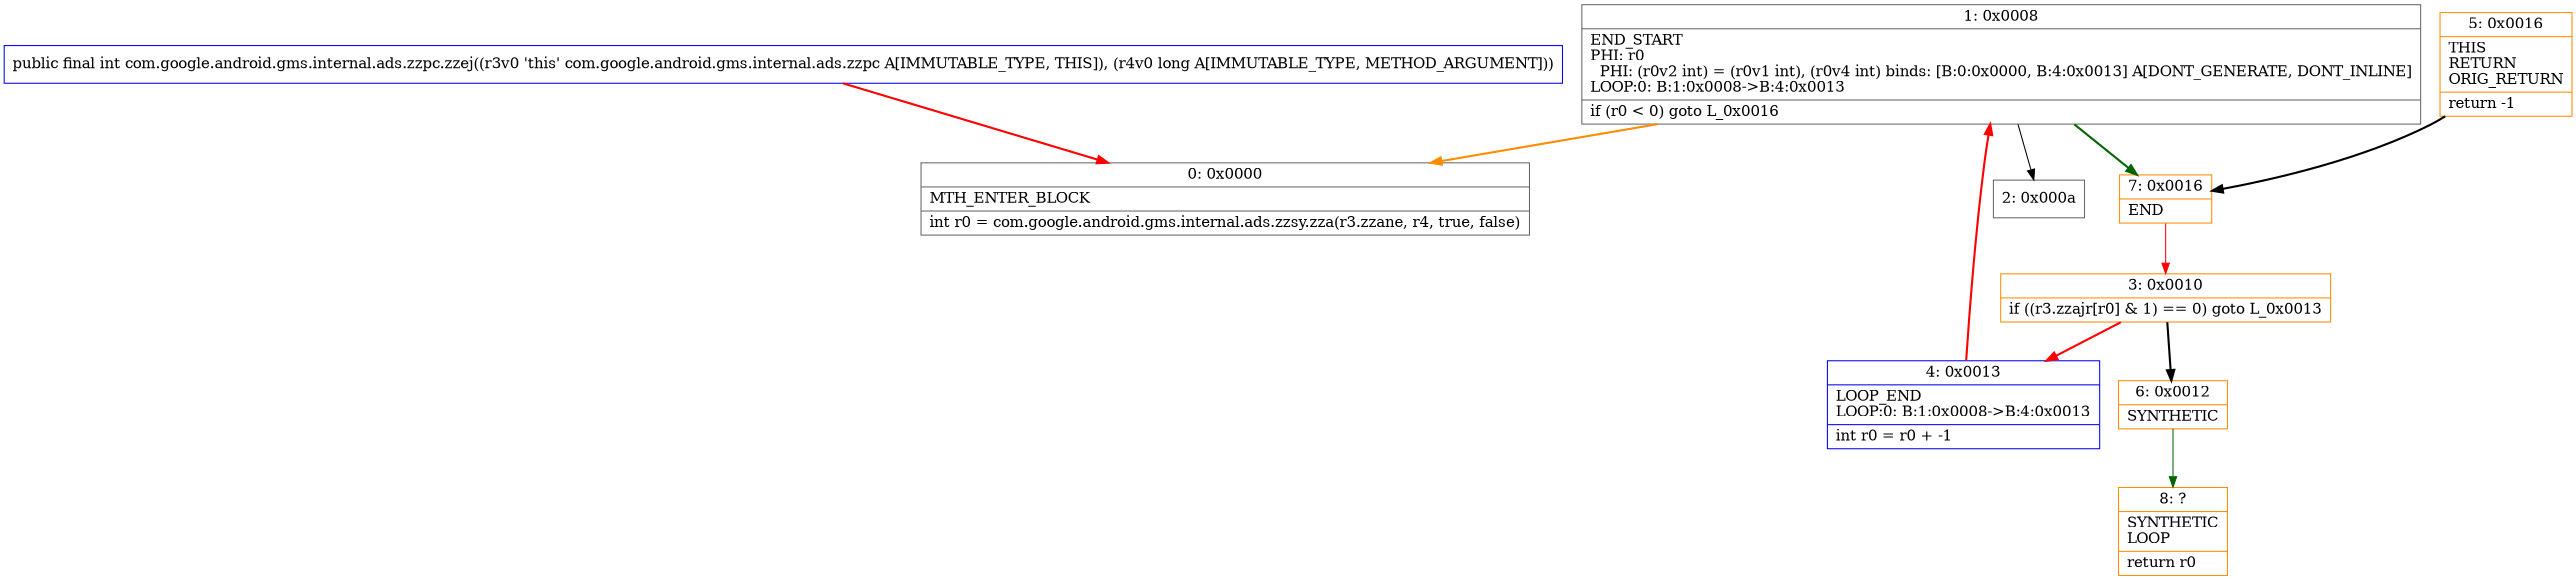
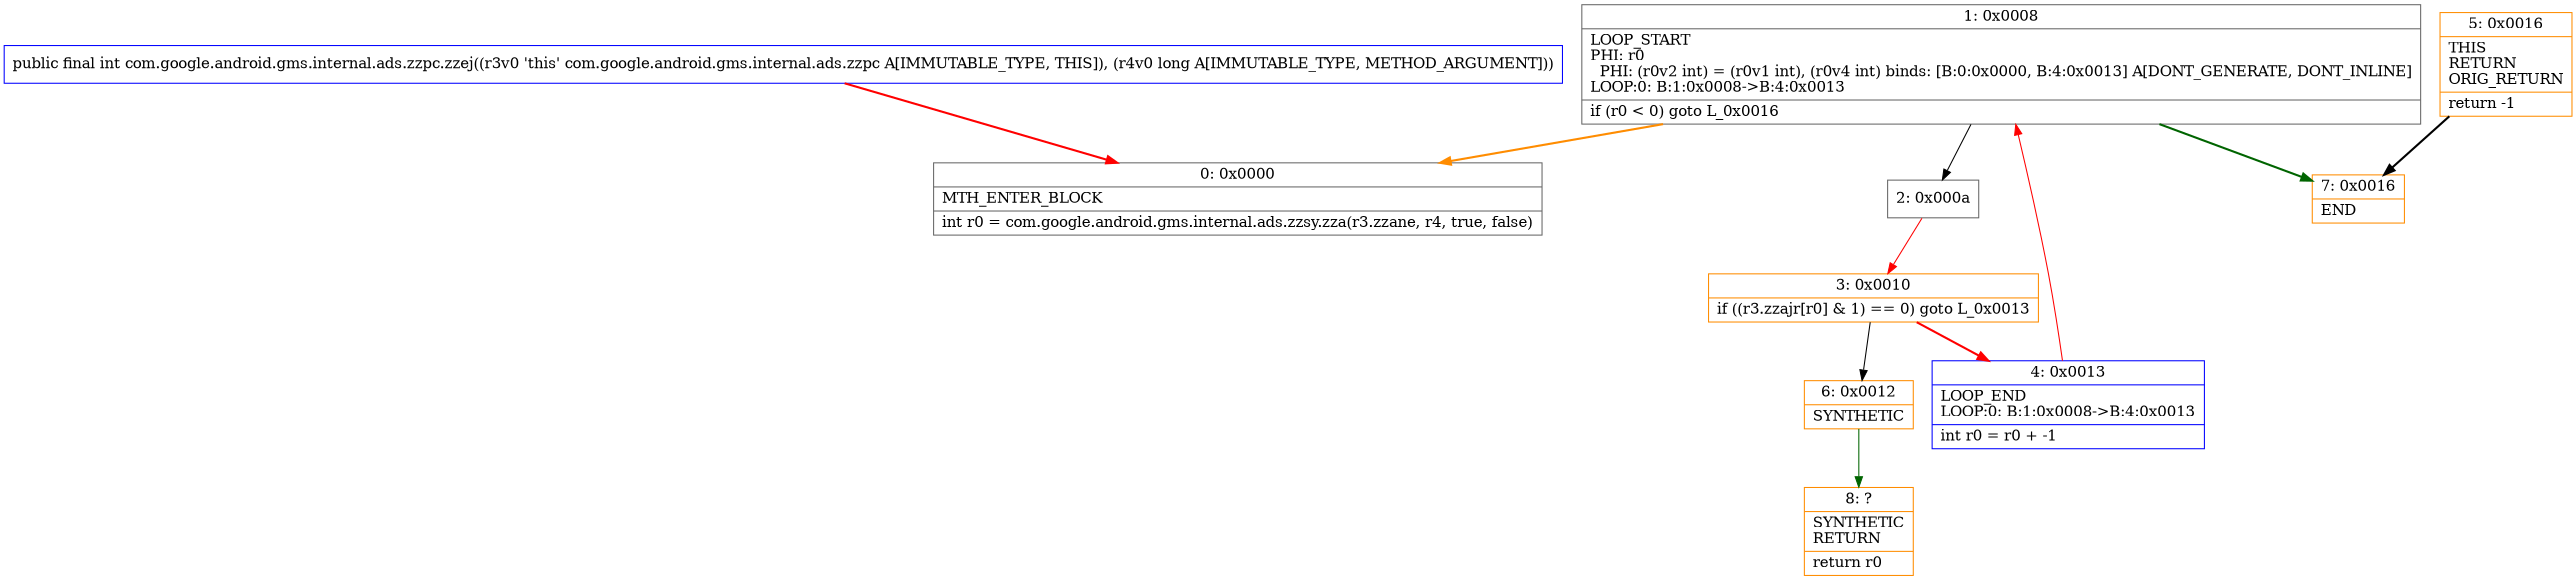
node "1: 0x0008": text "END_START" -> "LOOP_START"
edge "7: 0x0016" -> "3: 0x0010": now "2: 0x000a" -> "3: 0x0010"
edge "4: 0x0013" -> "1: 0x0008": style bold -> solid
edge "3: 0x0010" -> "6: 0x0012": style bold -> solid
node "8: ?": text "LOOP" -> "RETURN"
